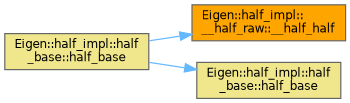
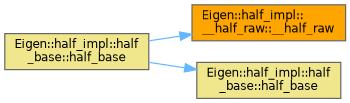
node "Eigen::half_impl:: __half_raw::__half_half": label "Eigen::half_impl:: __half_raw::__half_half" -> "Eigen::half_impl:: __half_raw::__half_raw"
